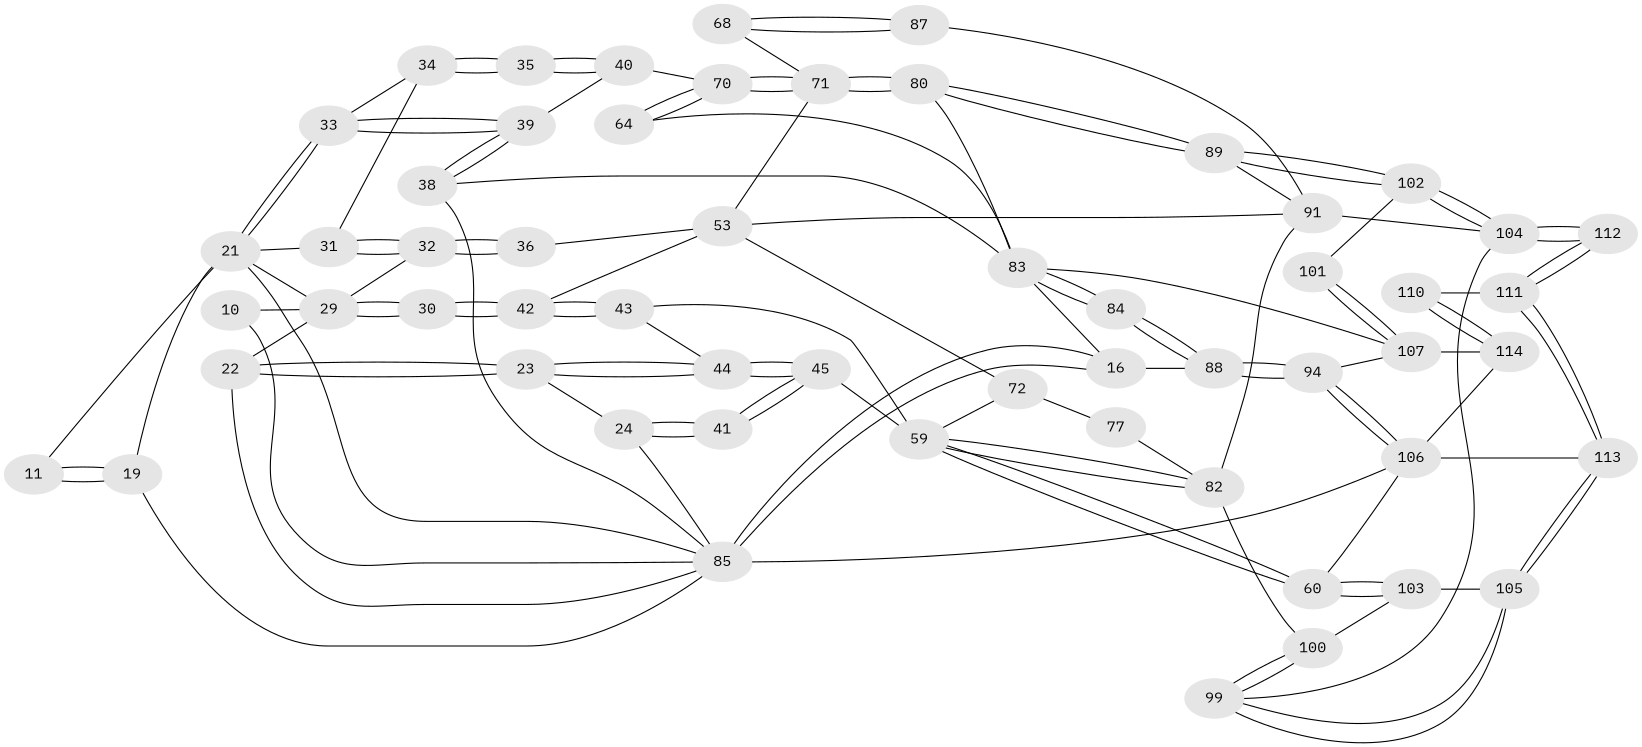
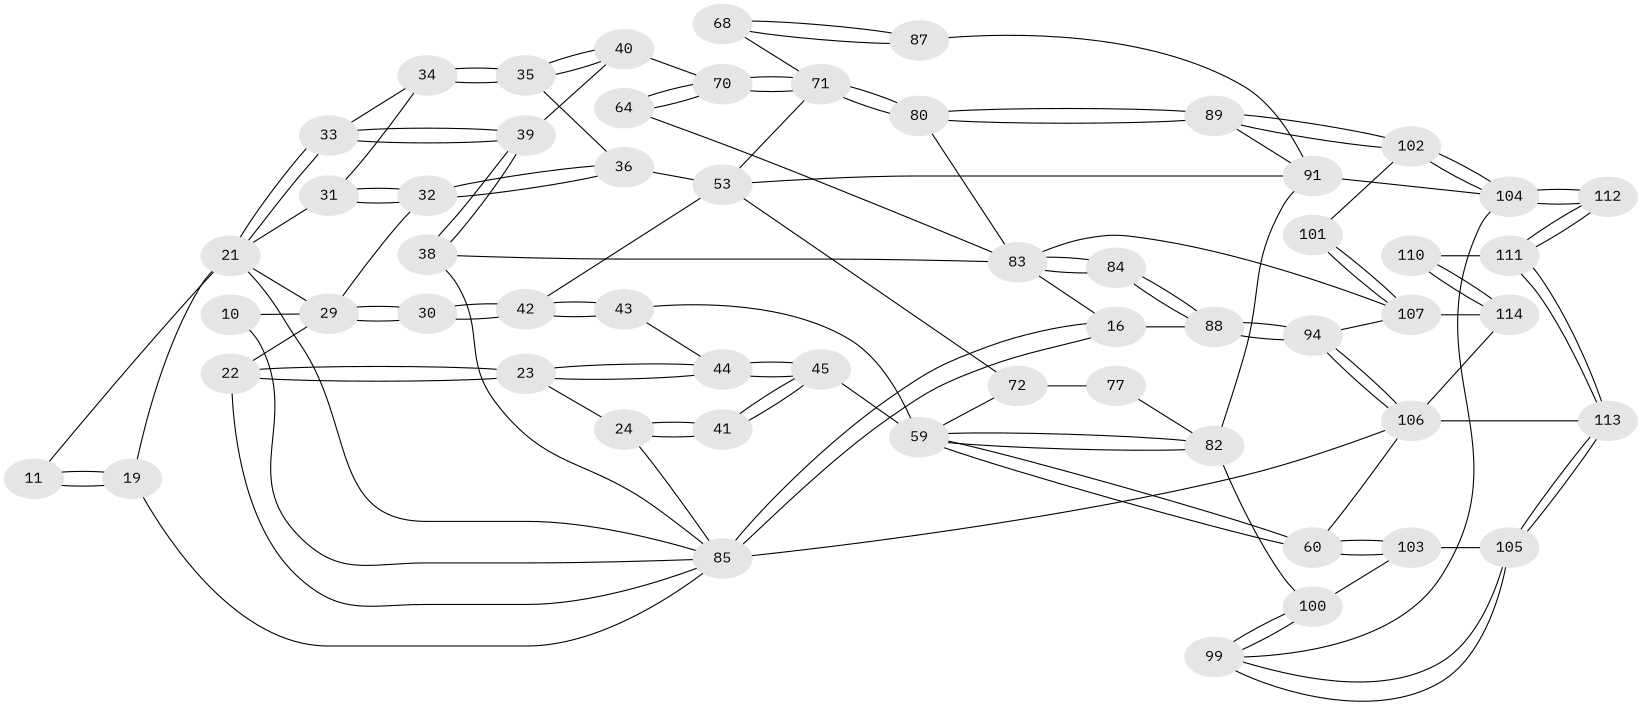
edge "35" -- "36": added
